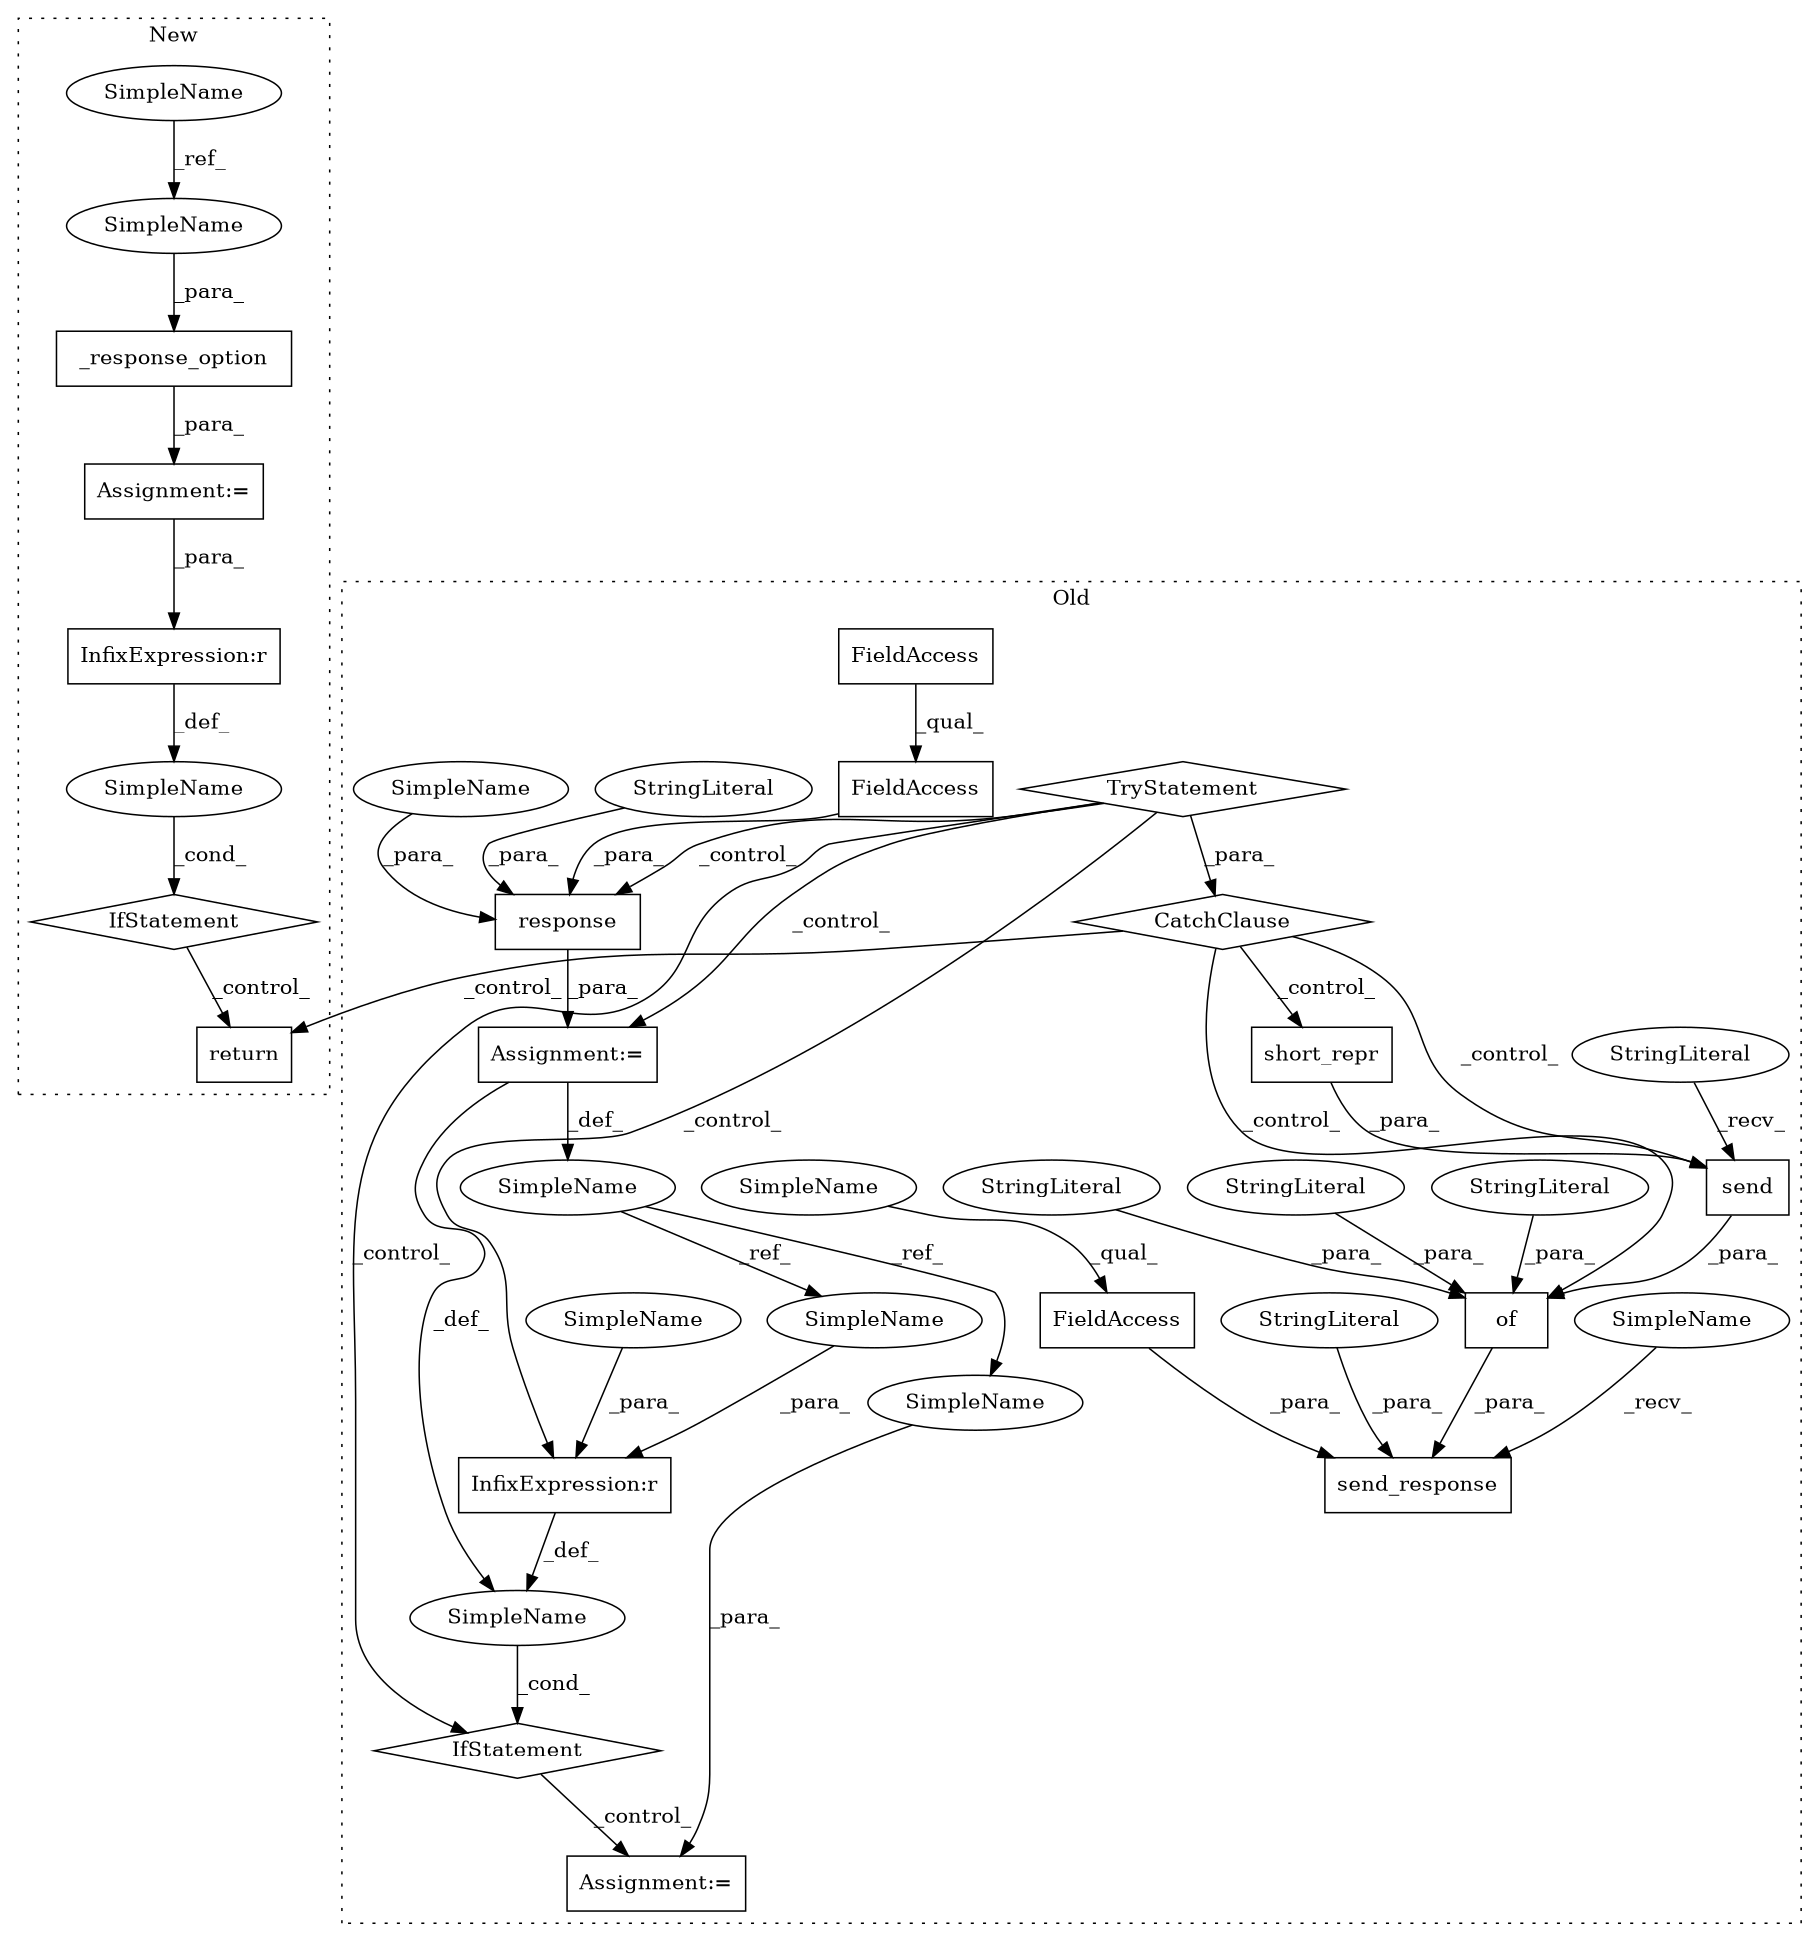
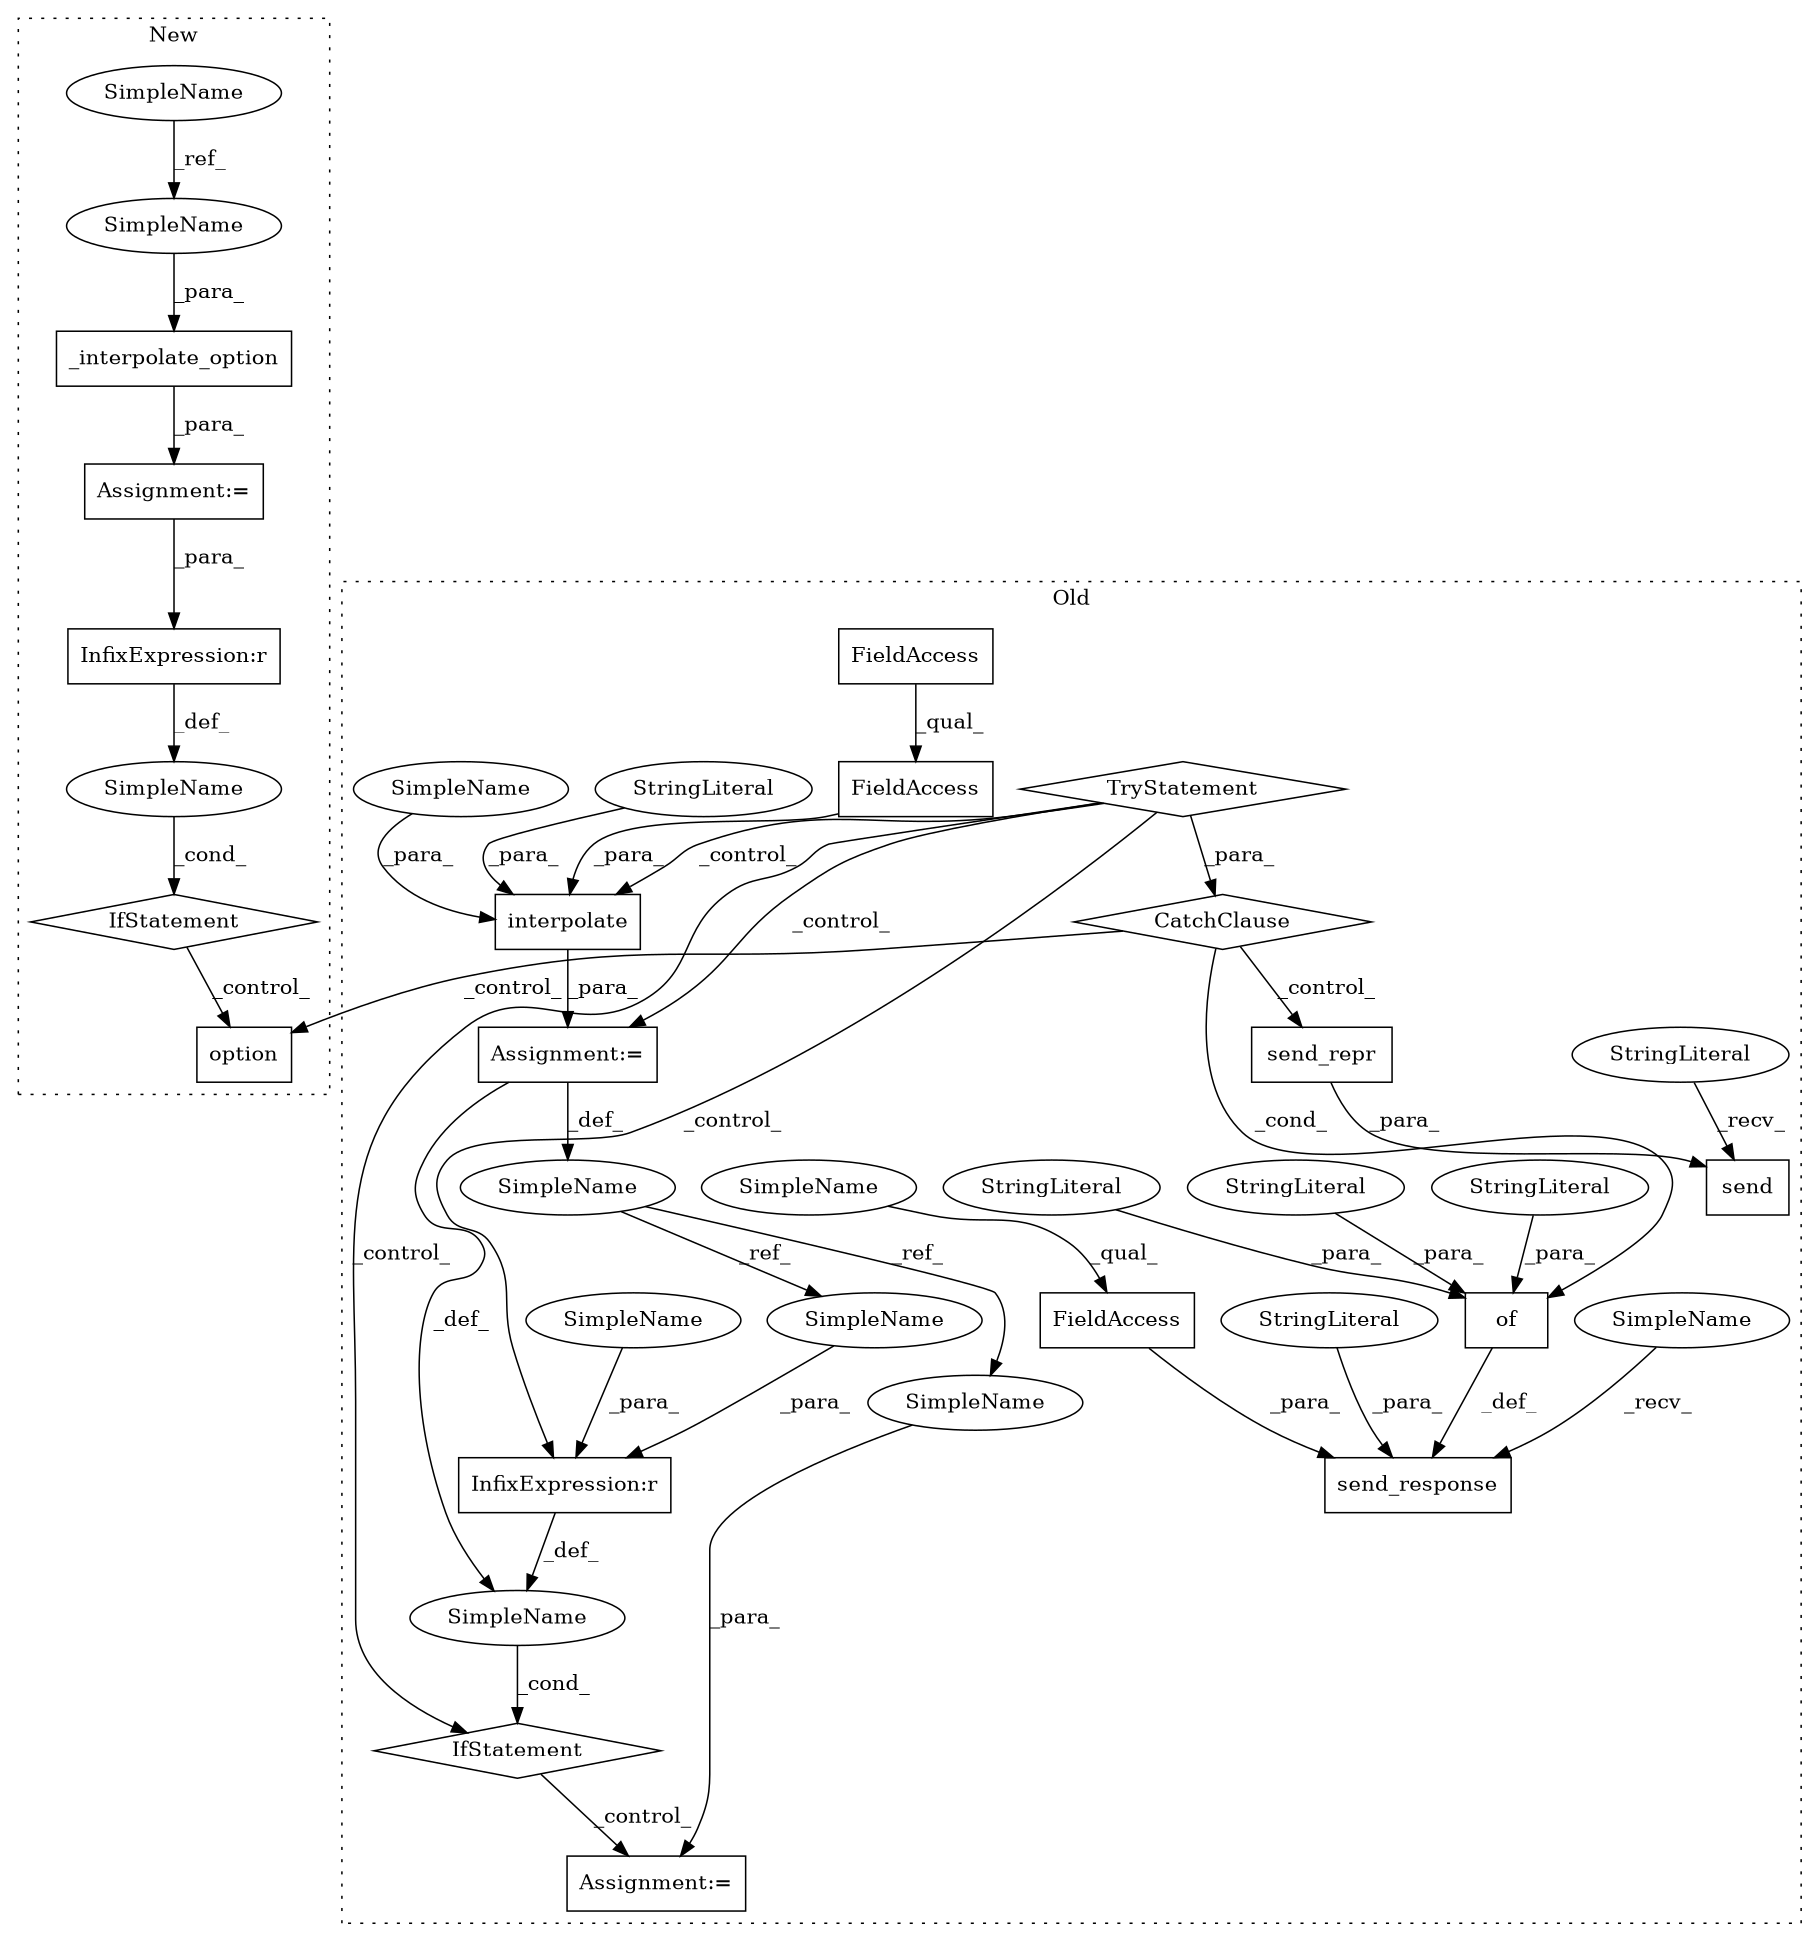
node "_response_option": label "_response_option" -> "_interpolate_option"
node "response": label "response" -> "interpolate"
node "return": label "return" -> "option"
node "short_repr": label "short_repr" -> "send_repr"
edge "CatchClause" -> "send": removed, label "_control_"
edge "CatchClause" -> "of": label "_control_" -> "_cond_"
edge "send" -> "of": removed, label "_para_"
edge "of" -> "send_response": label "_para_" -> "_def_"
